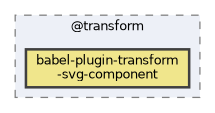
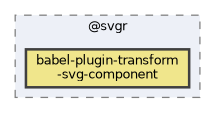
cluster "@transform": label "@transform" -> "@svgr"
